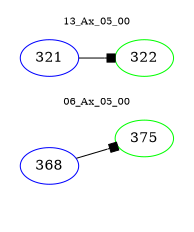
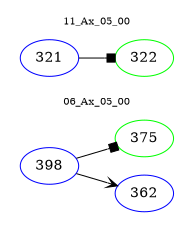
cluster "13_Ax_05_00": label "13_Ax_05_00" -> "11_Ax_05_00"
node "368": label "368" -> "398"
node "362": added
